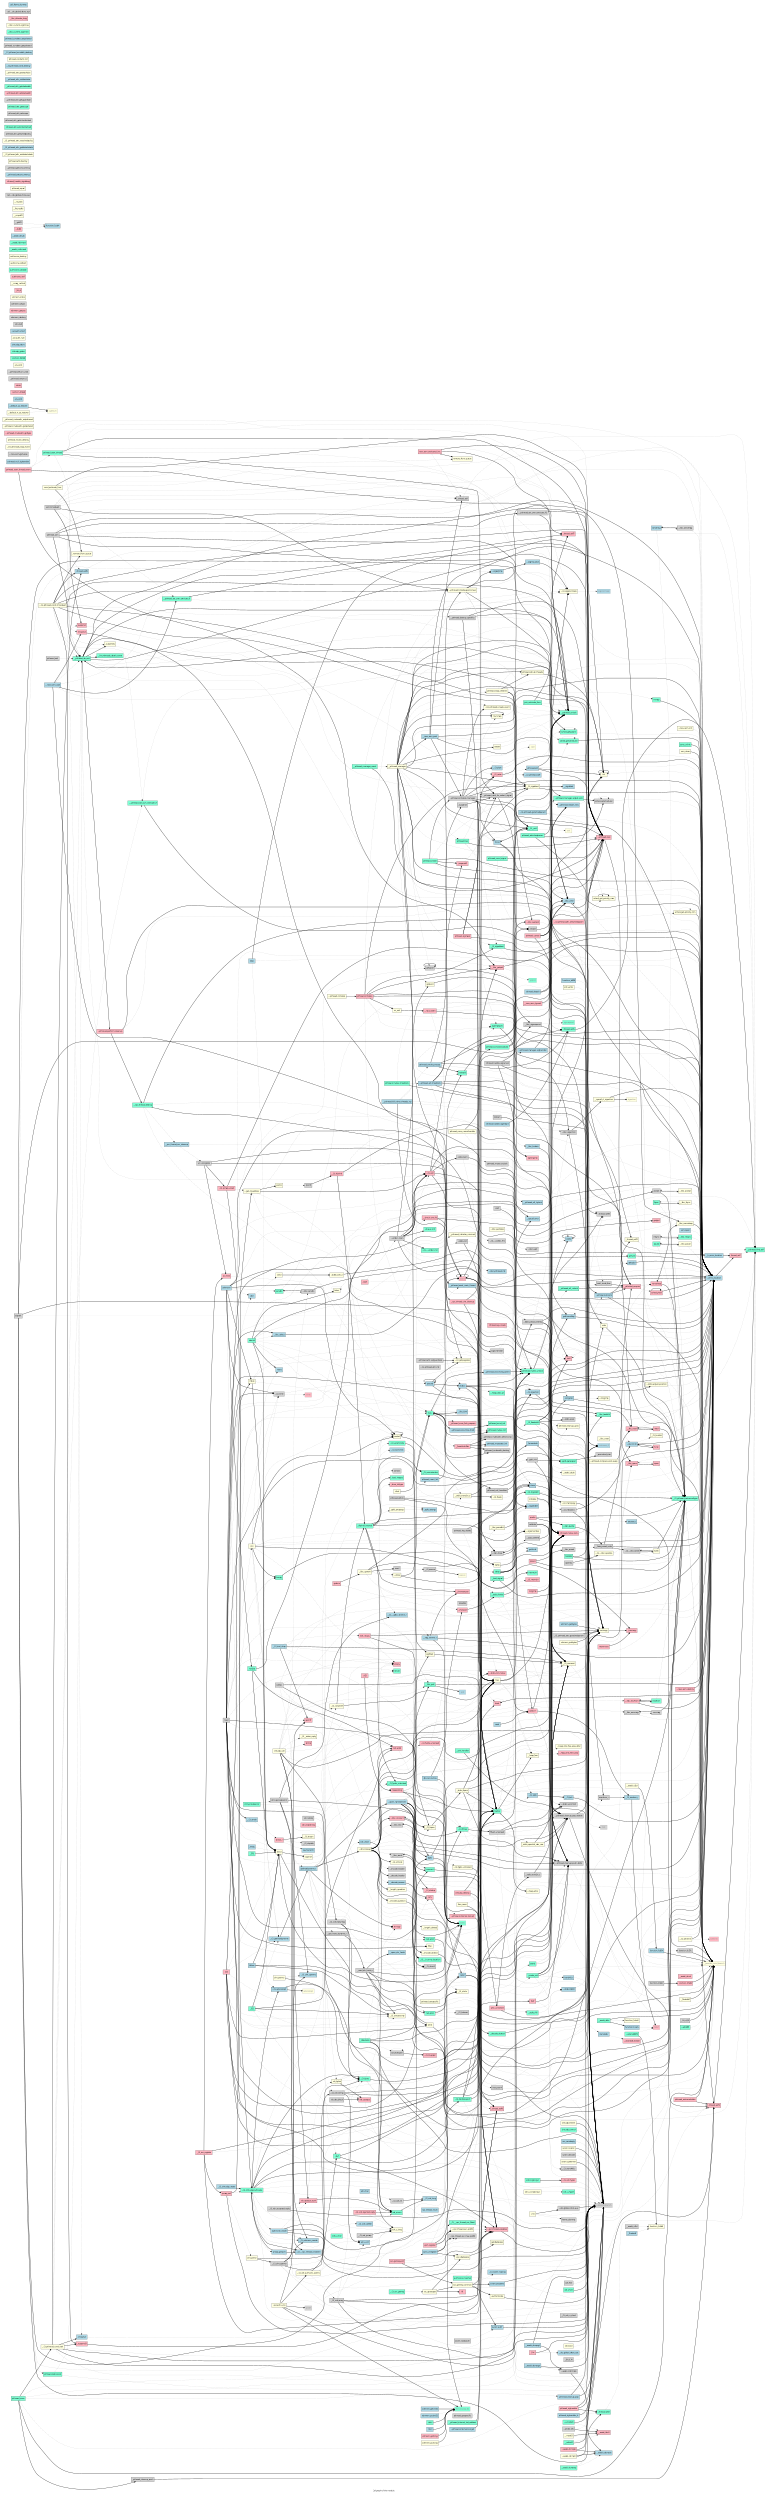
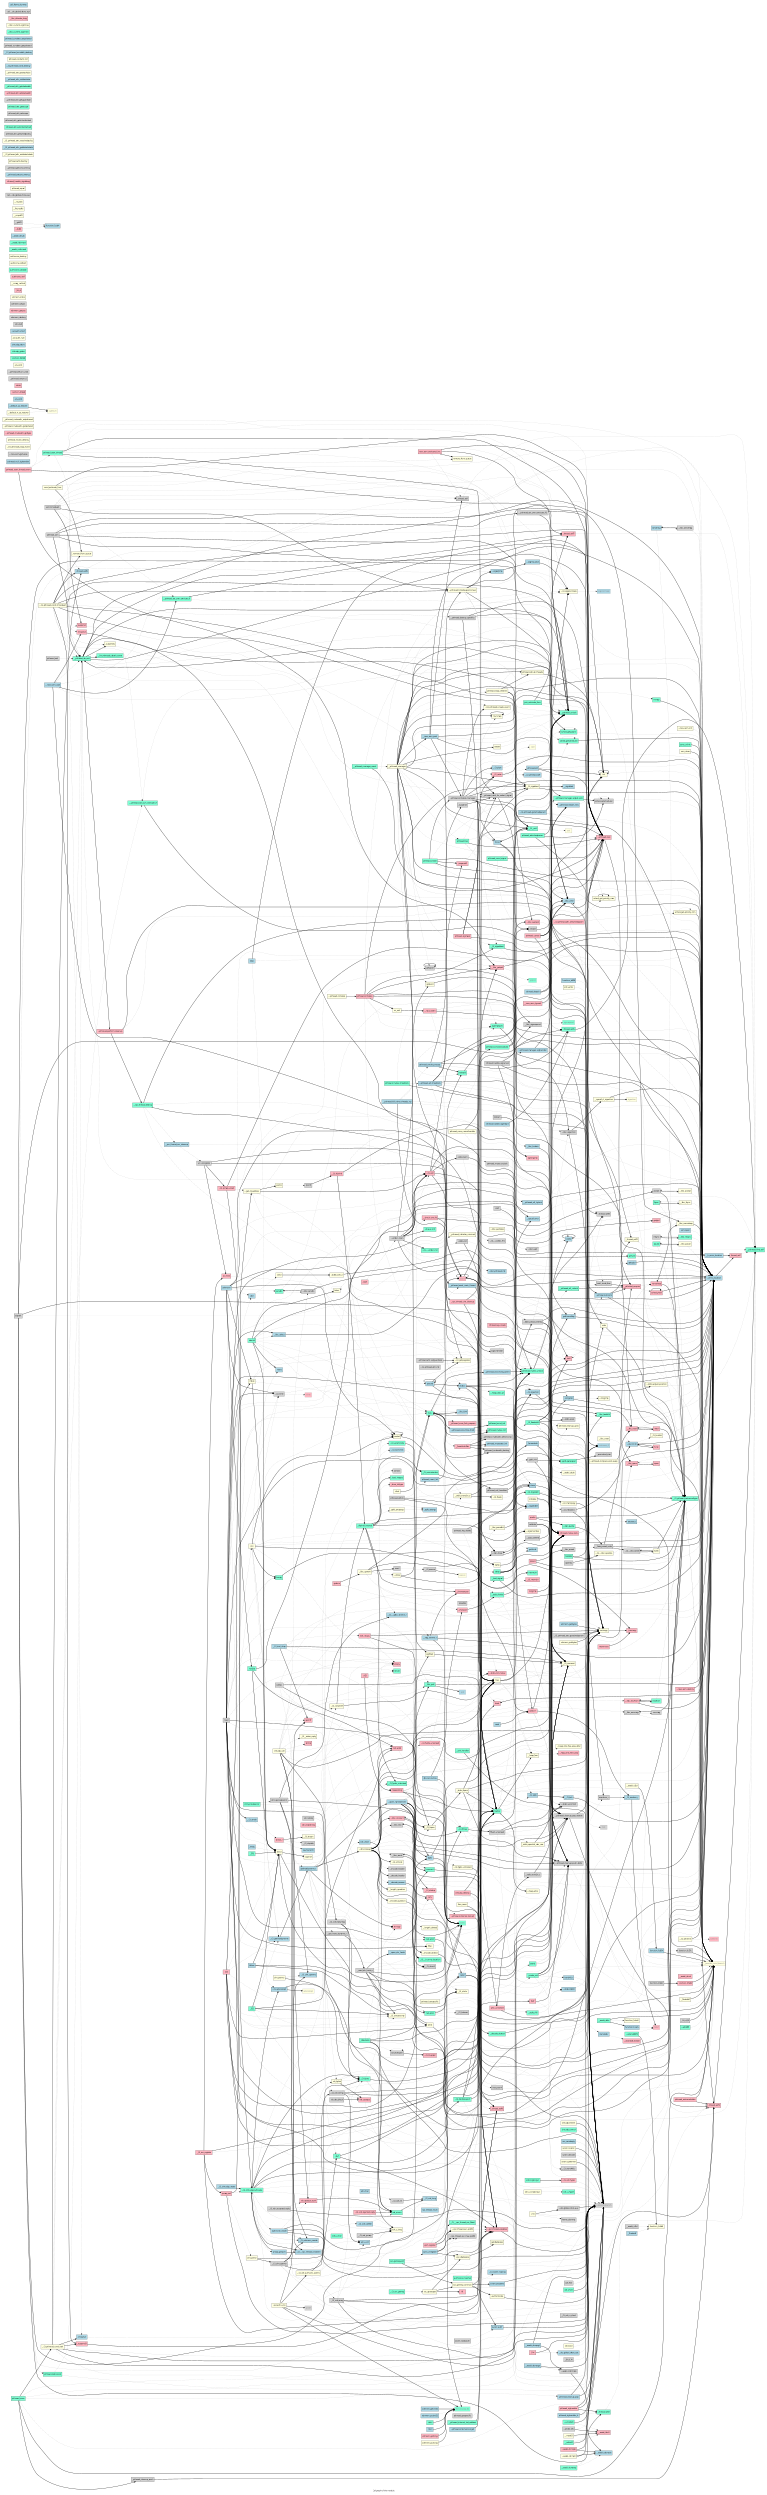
edge "__libc_sigsuspend" -> "__errno_location": style bold -> dotted
edge "__pthread_alt_timedlock" -> "__pthread_acquire": style bold -> dotted
node "svc_getreq_poll": fillcolor lightpink -> aquamarine
